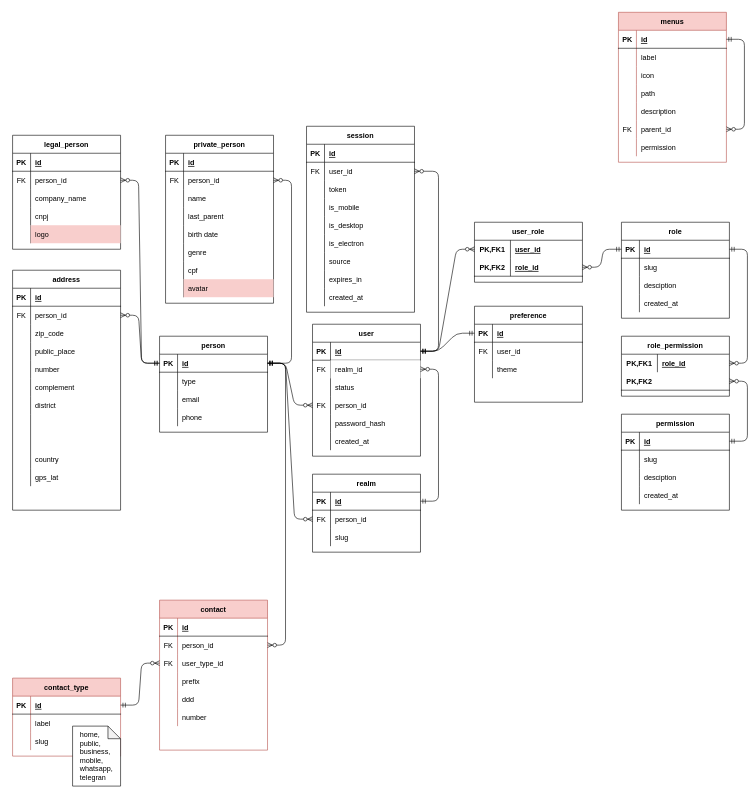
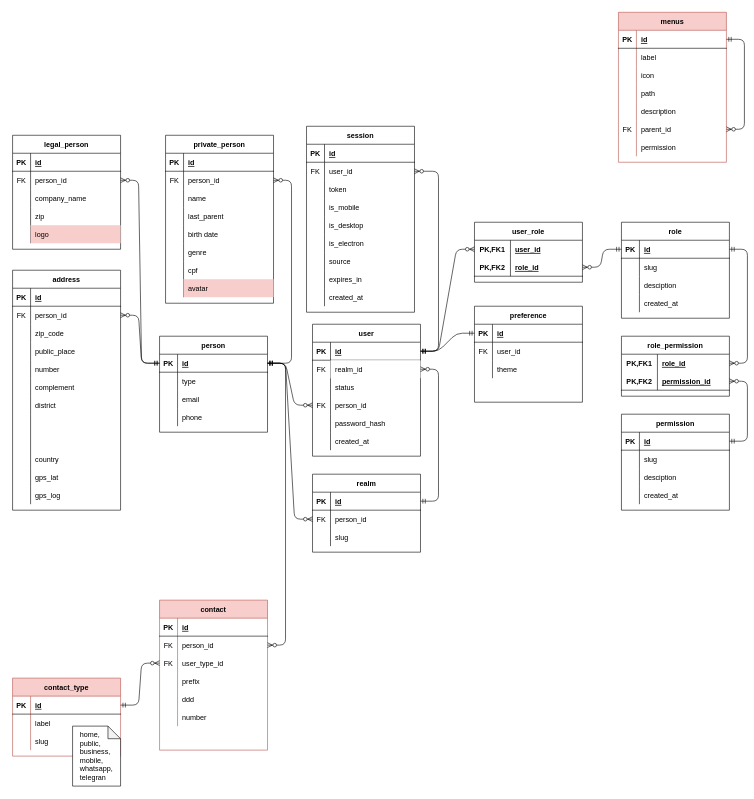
node "cnpj": label "cnpj" -> "zip"
node "permission_id": added
node "gps_log": added
